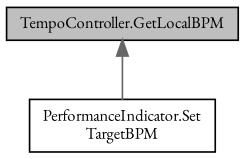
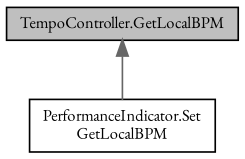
node "PerformanceIndicator.Set TargetBPM": label "PerformanceIndicator.Set TargetBPM" -> "PerformanceIndicator.Set GetLocalBPM"
